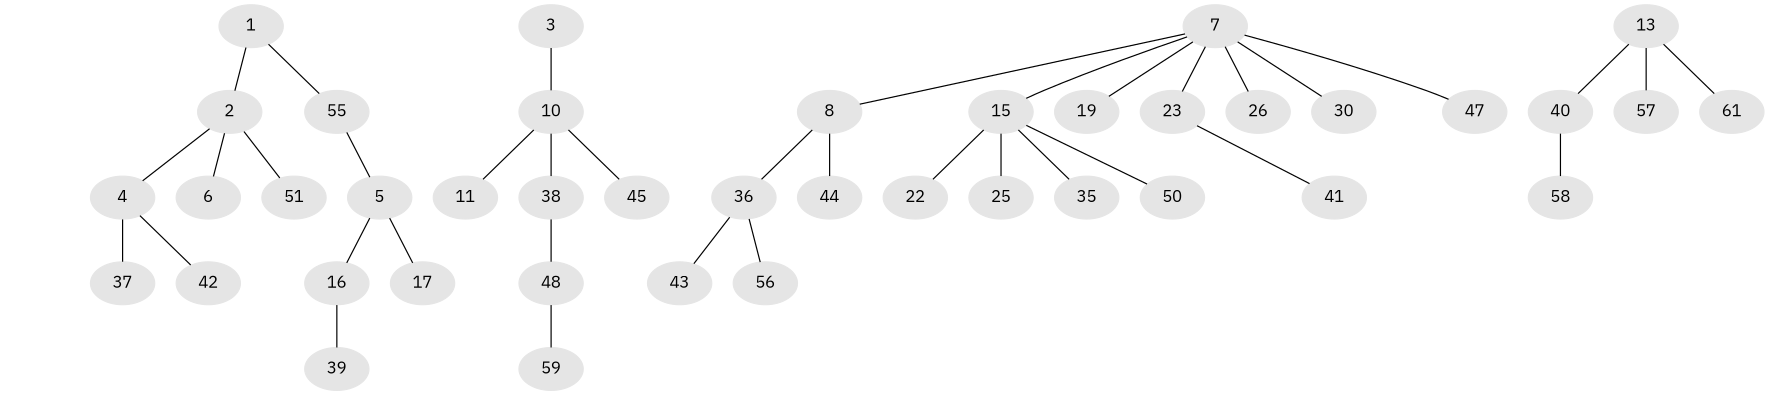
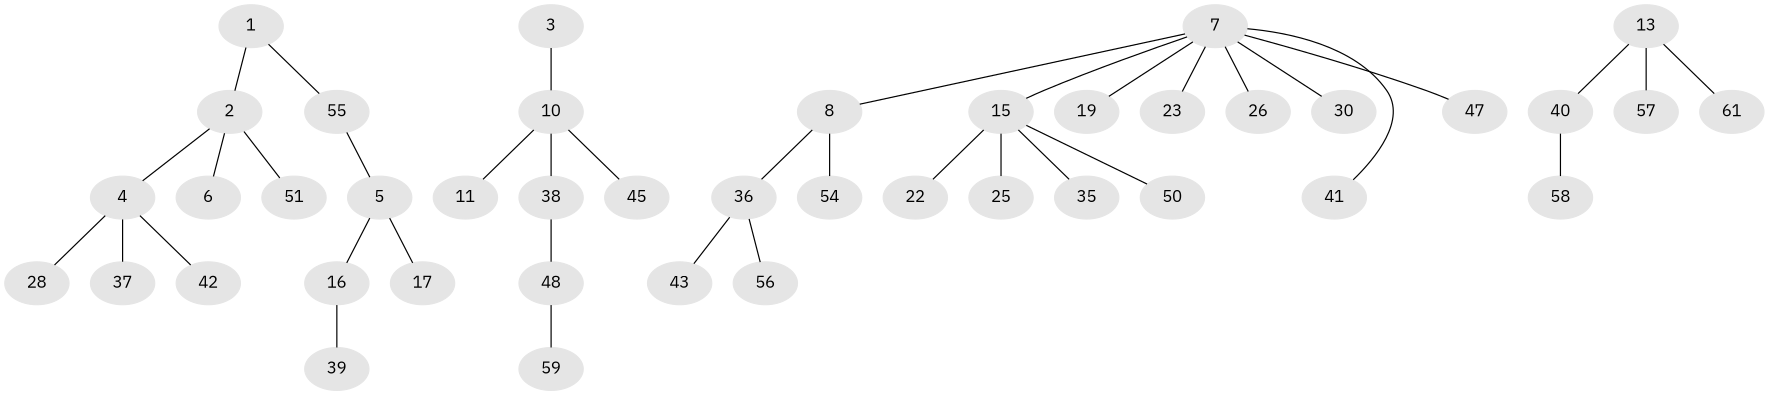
edge "23" -- "41": now "7" -- "41"
node "44": label "44" -> "54"
node "28": added
